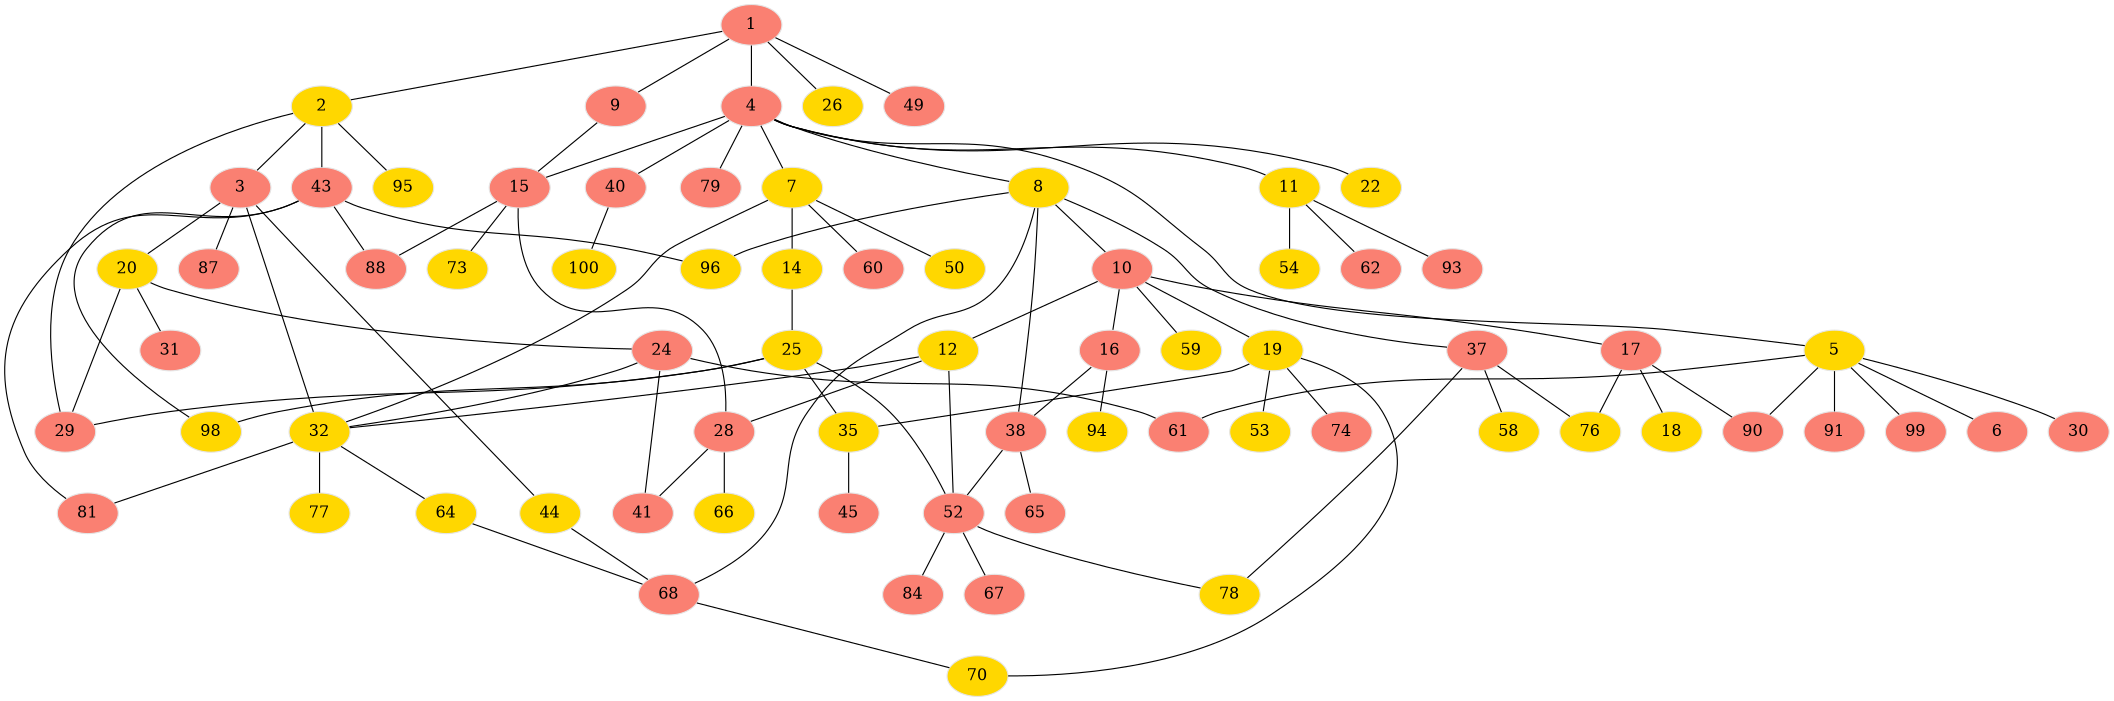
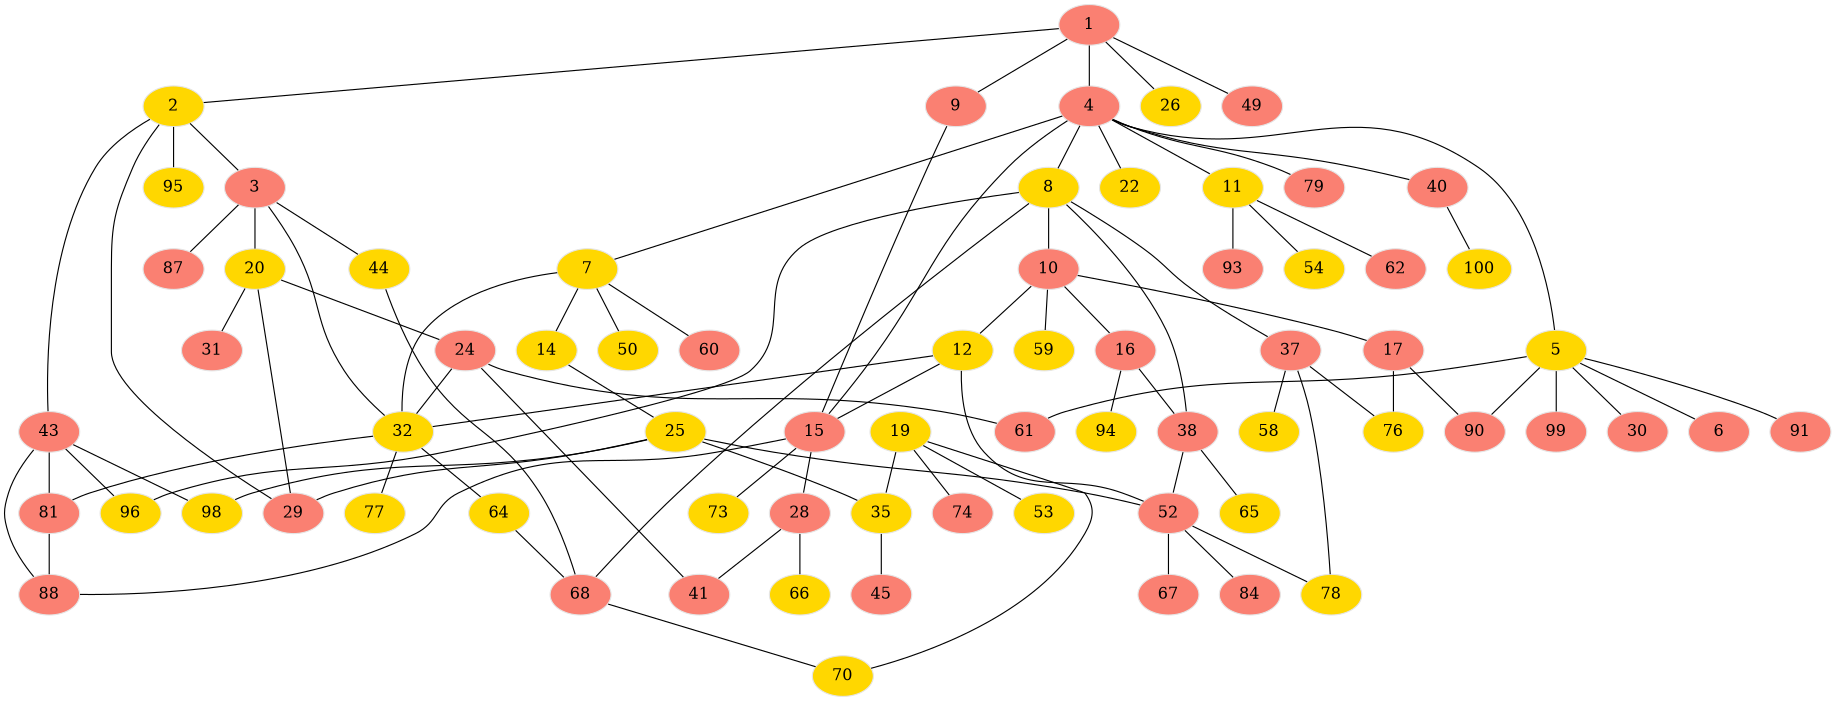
edge "10" -- "19": removed
edge "12" -- "28": now "12" -- "15"
node "18": removed
node "65": fillcolor salmon -> gold
edge "81" -- "88": added
